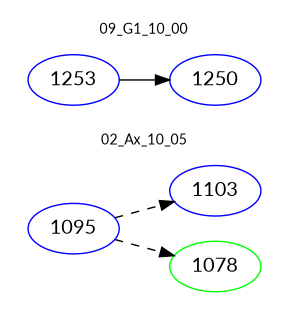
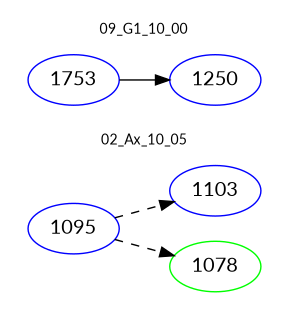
node "1253": label "1253" -> "1753"
